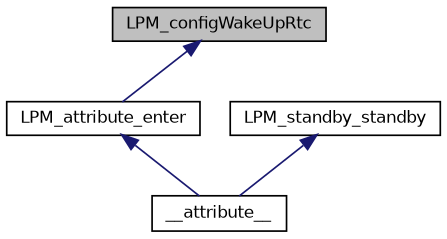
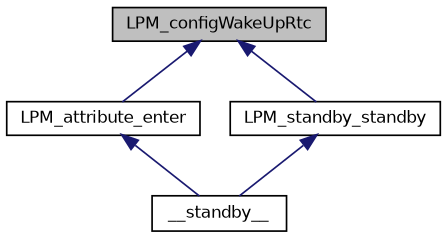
edge "LPM_standby_standby" -> "LPM_configWakeUpRtc": added
node "__attribute__": label "__attribute__" -> "__standby__"
